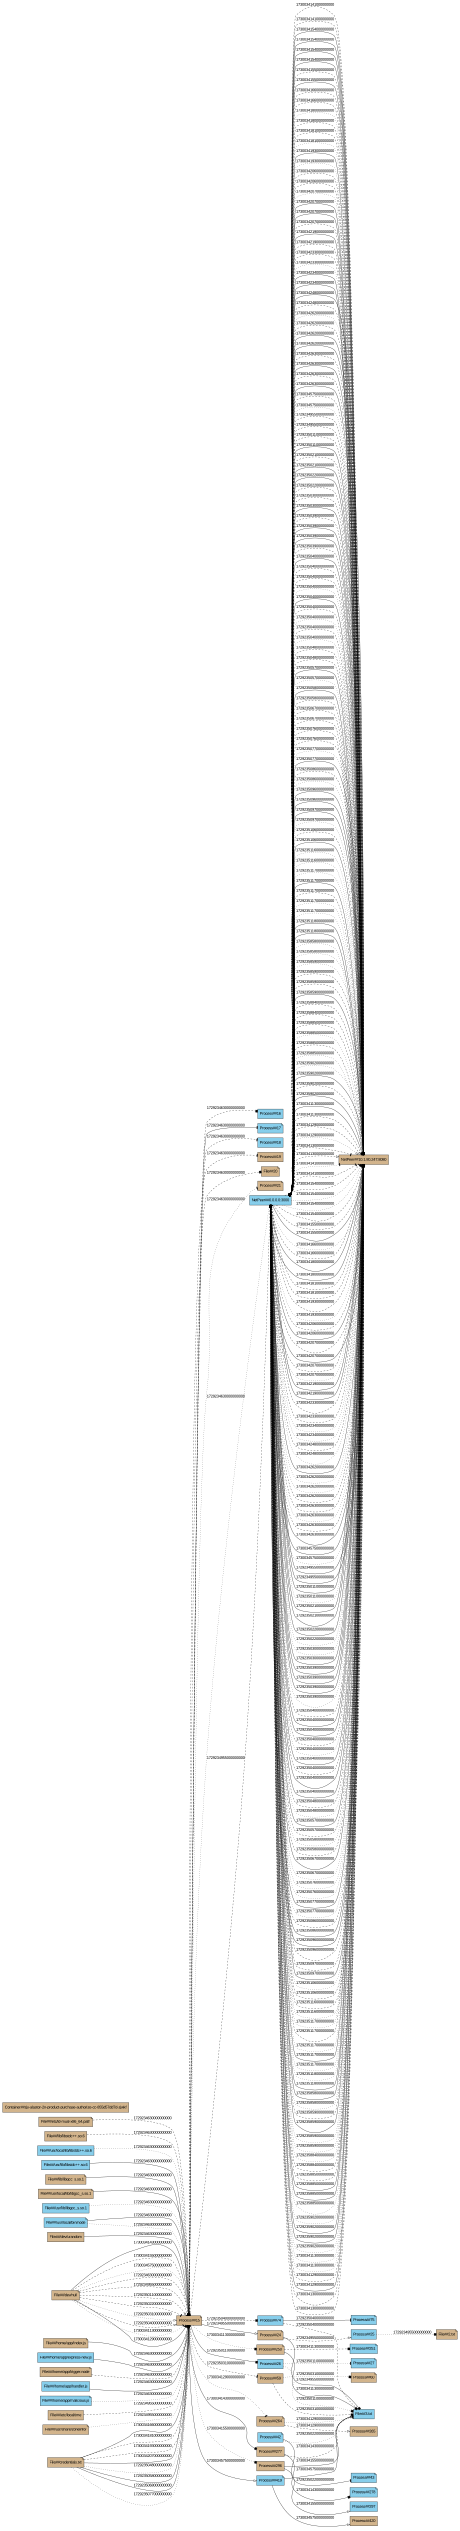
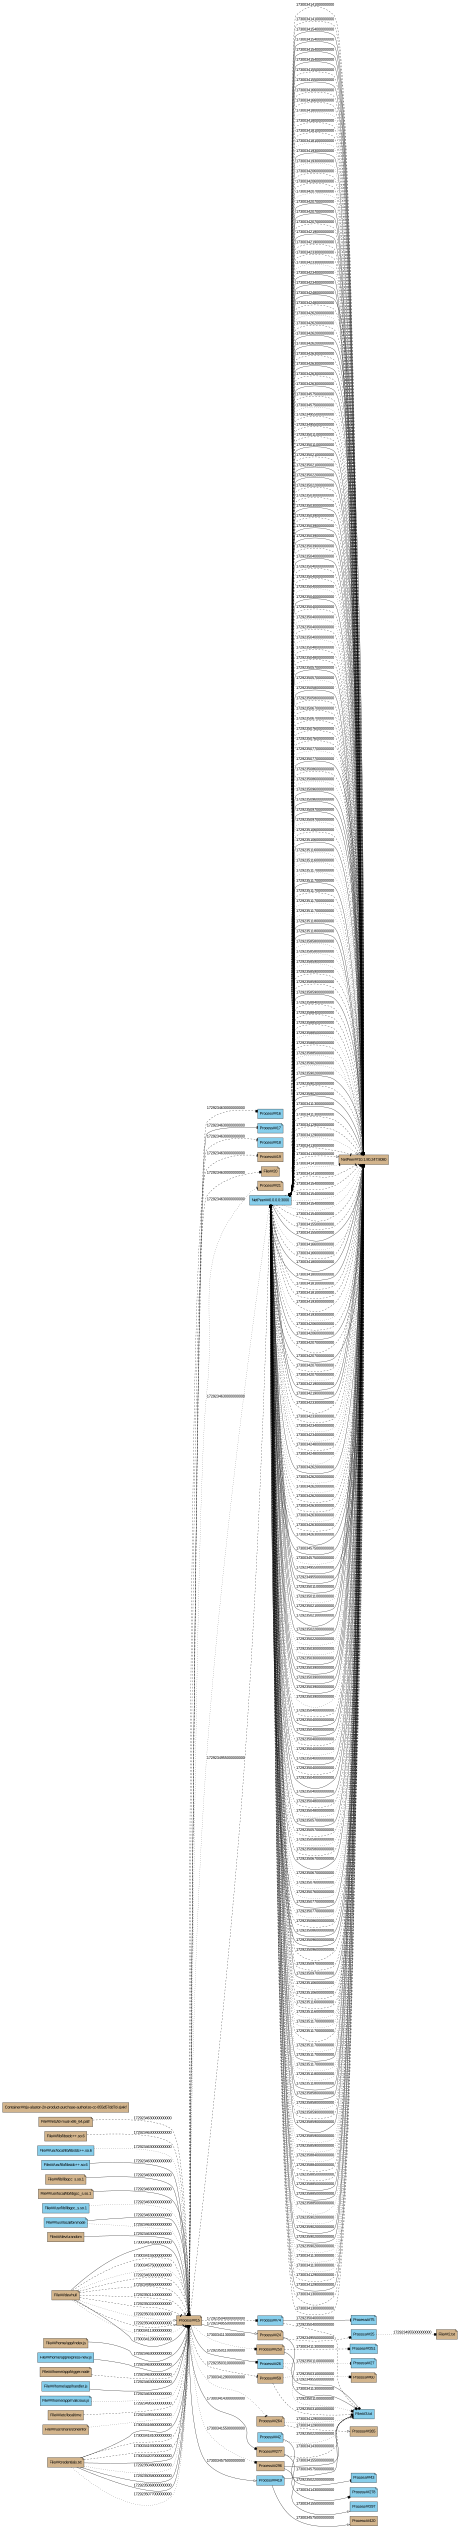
edge "Process##24" -> "Process##25": arrowhead onormal -> box
